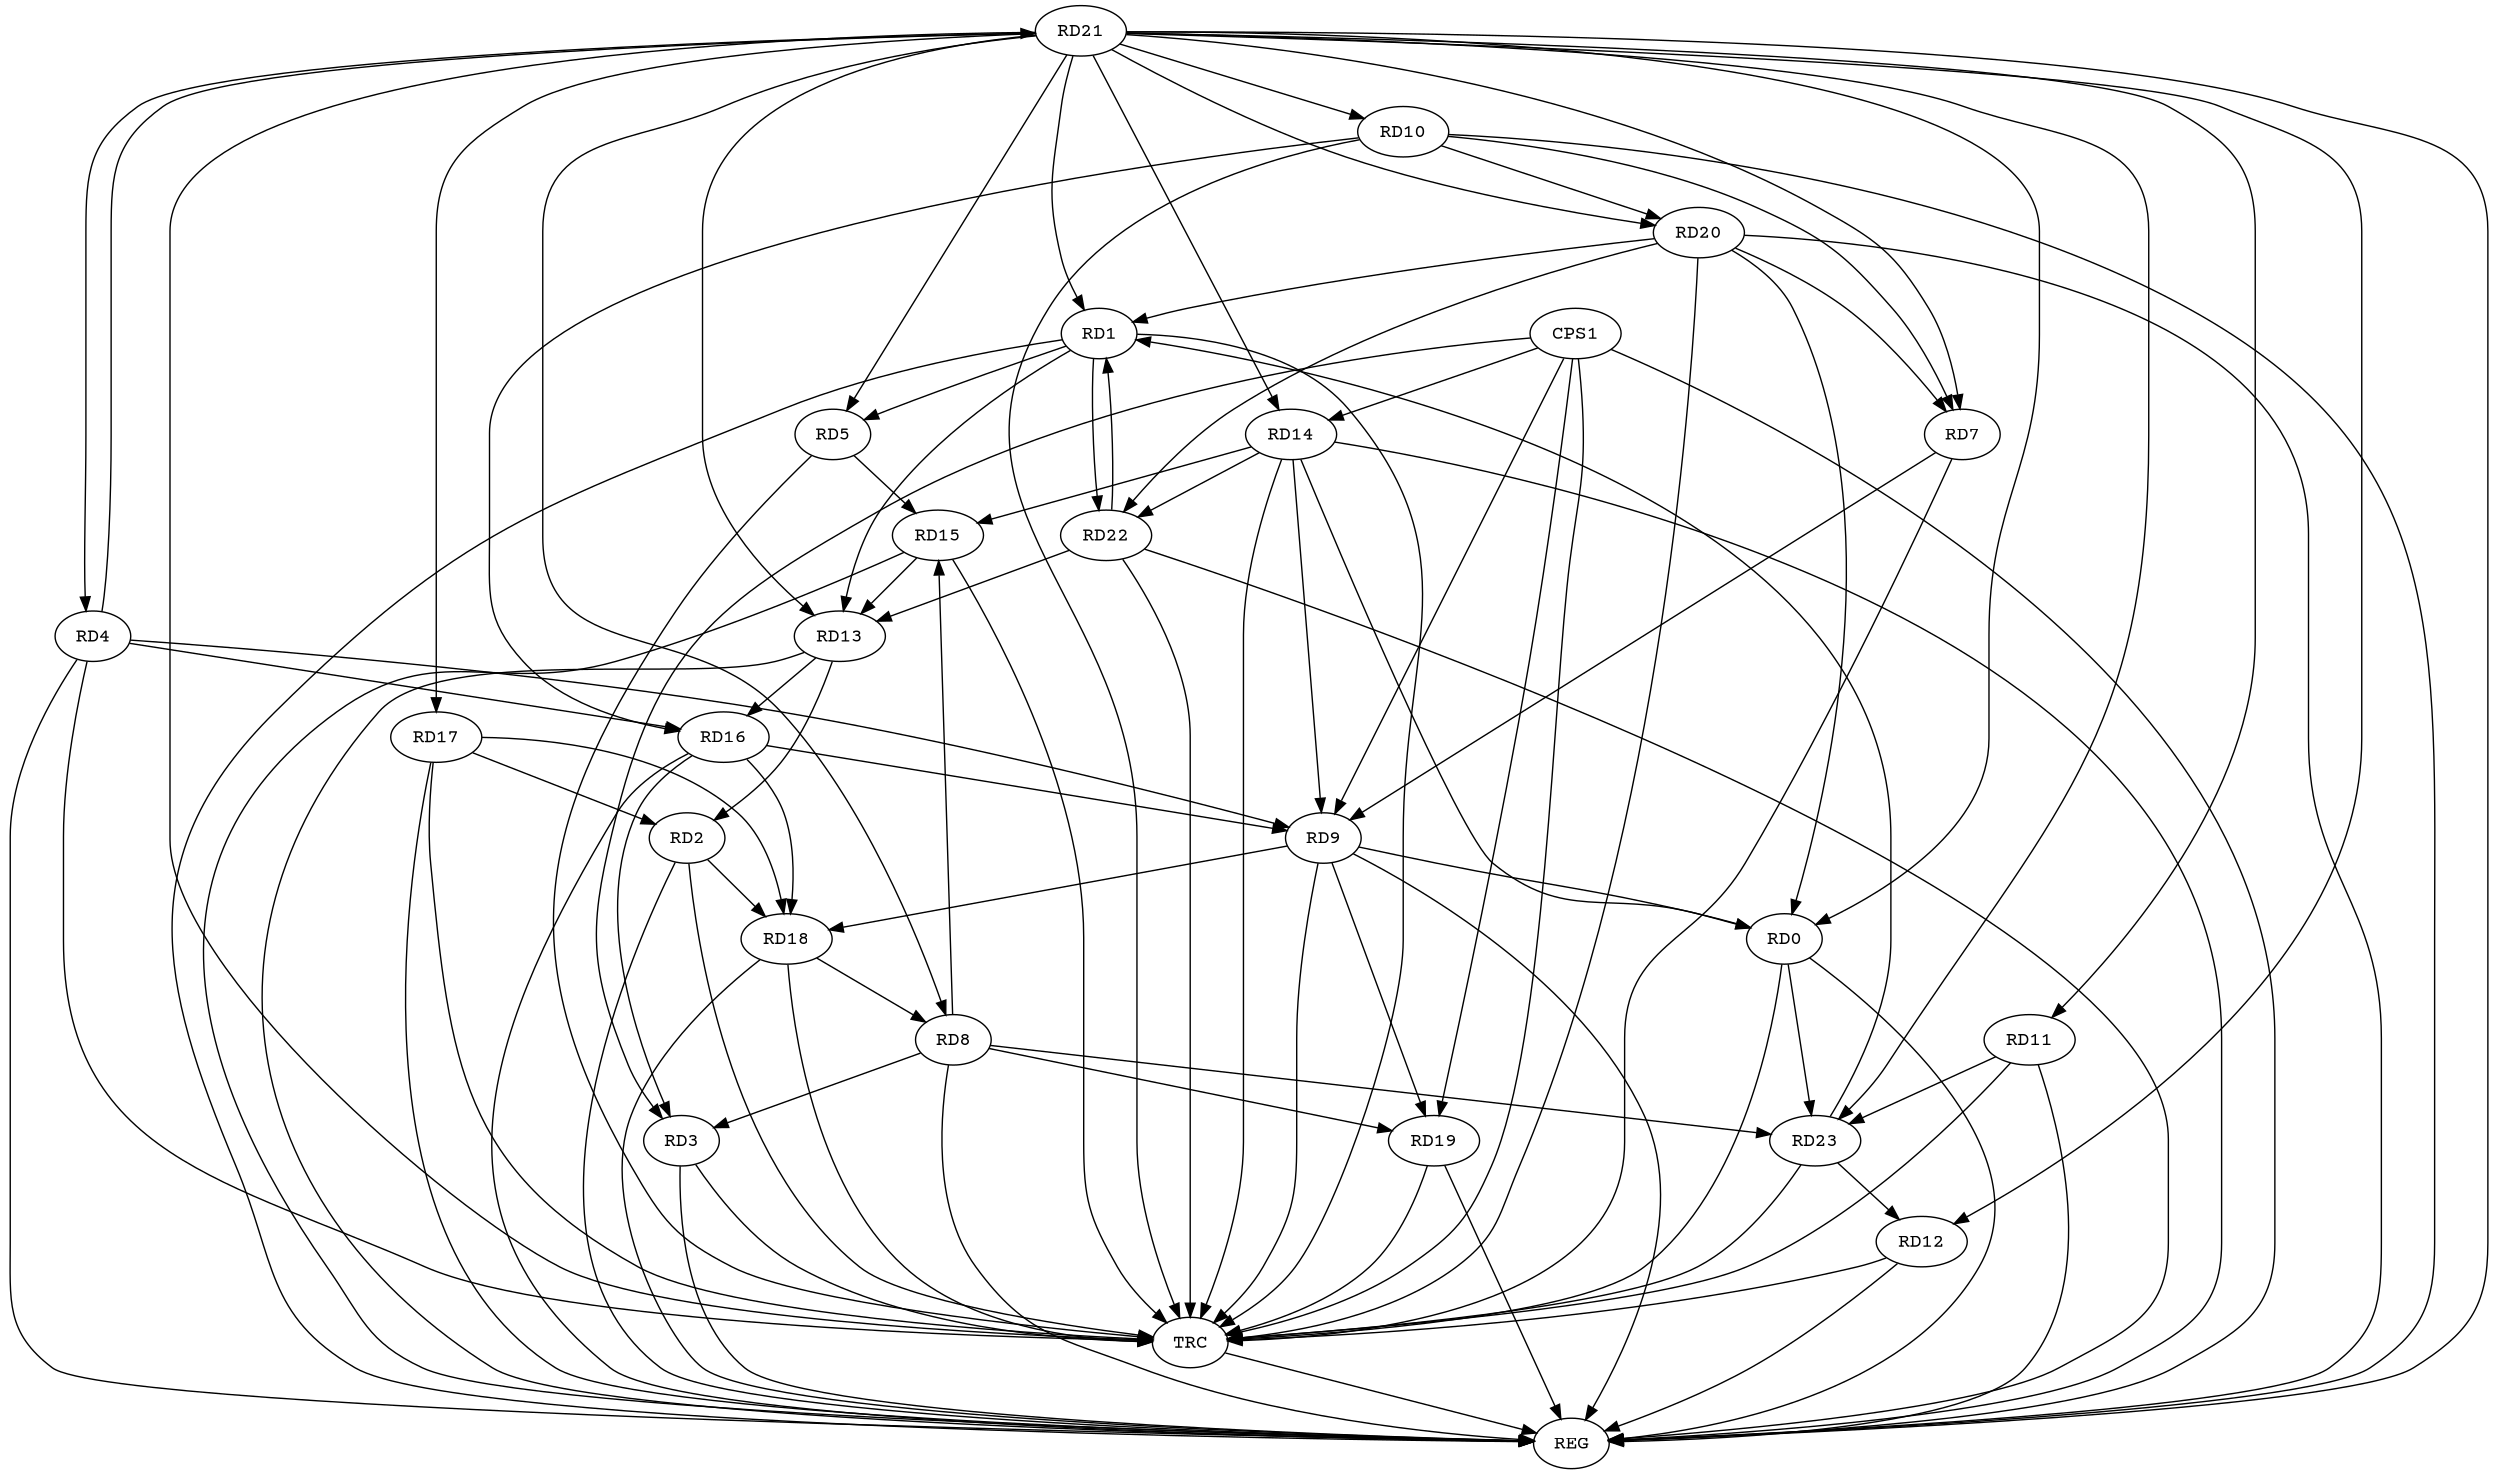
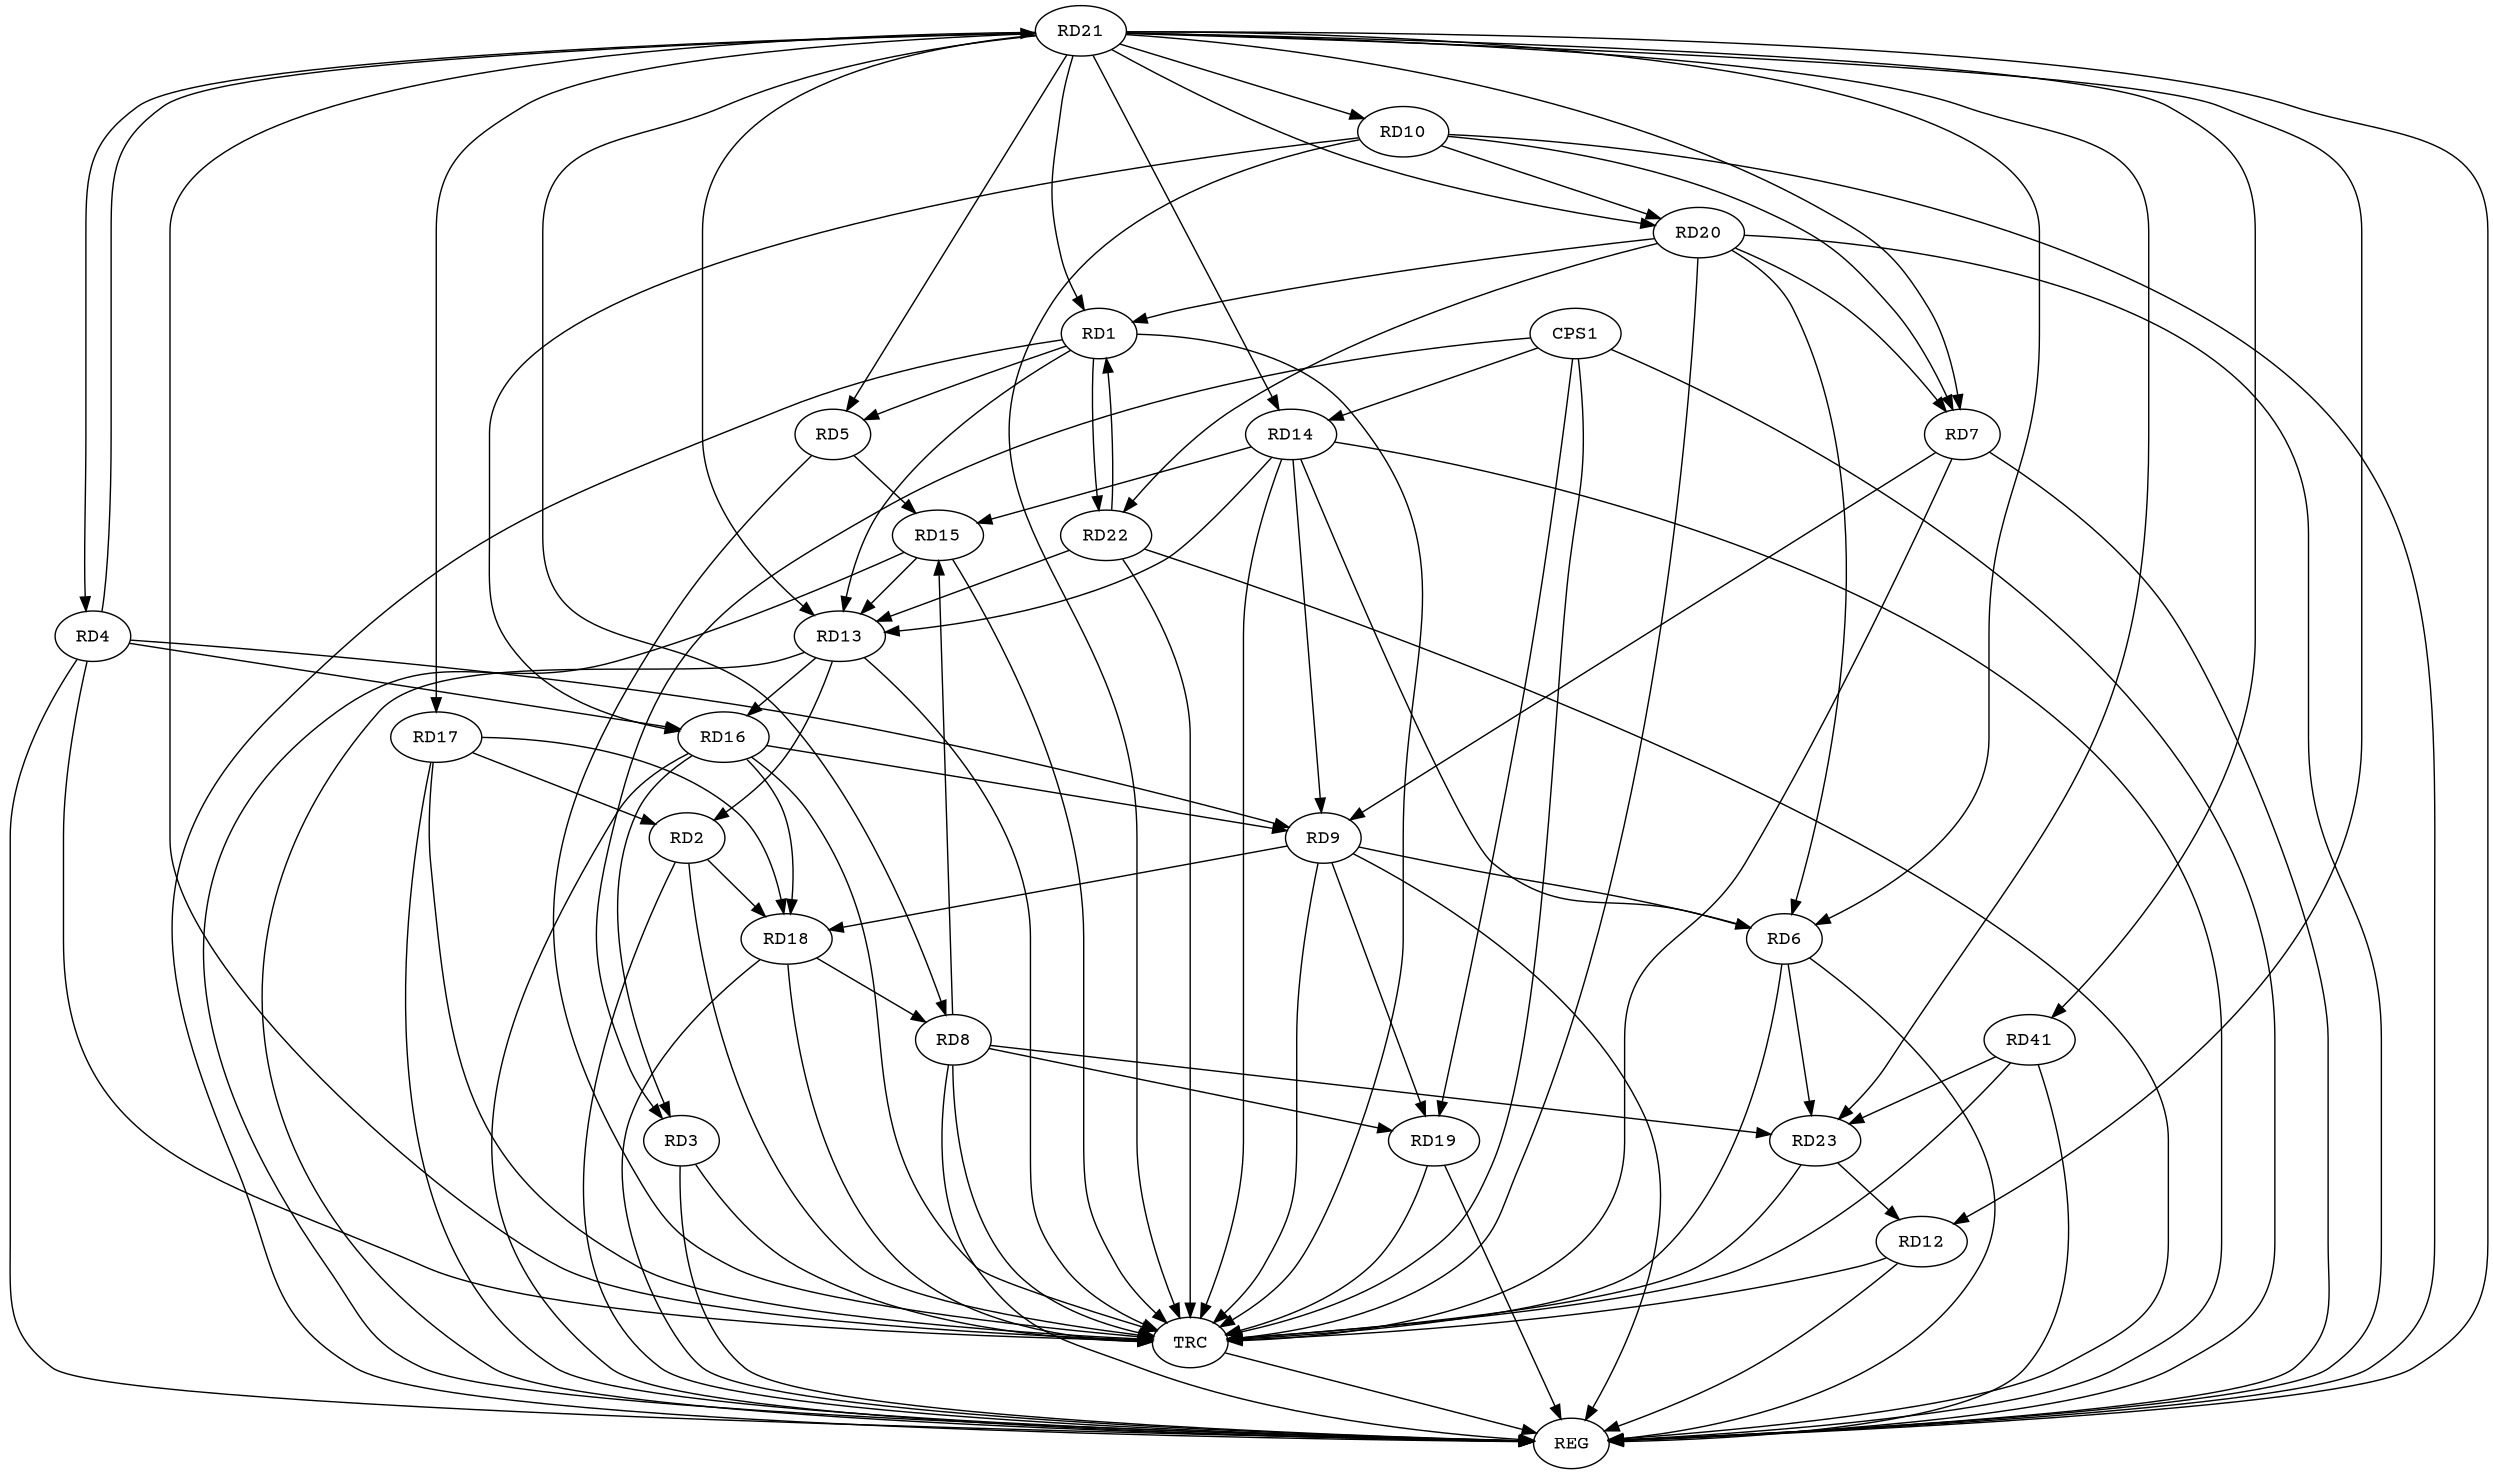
edge "RD14" -> "RD22": now "RD14" -> "RD13"
edge "RD23" -> "RD1": removed
edge "CPS1" -> "RD9": removed
node "RD0": label "RD0" -> "RD6"
edge "RD13" -> "TRC": added
node "RD11": label "RD11" -> "RD41"
edge "RD8" -> "RD3": now "RD8" -> "TRC"
edge "RD16" -> "TRC": added
edge "RD7" -> "REG": added
